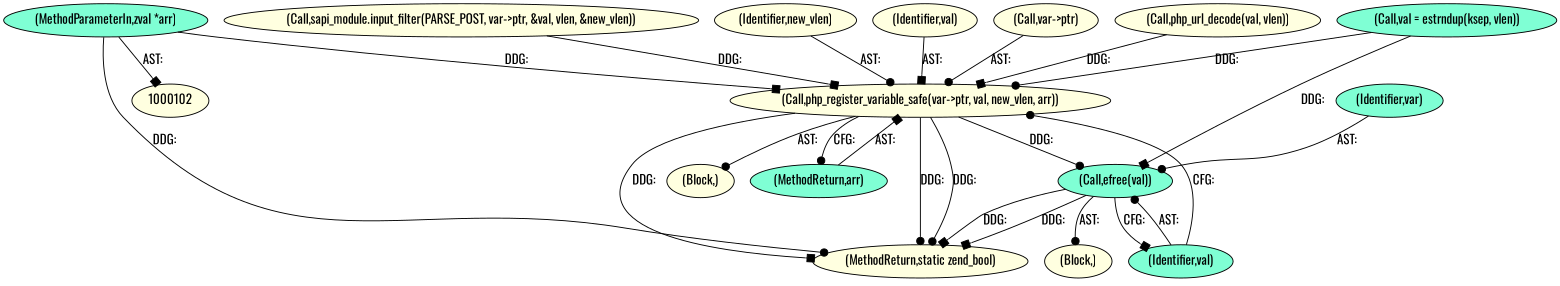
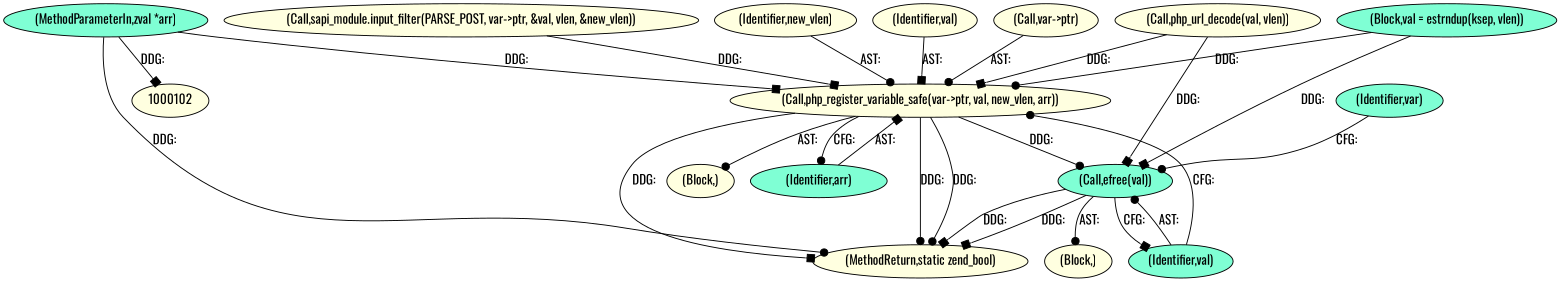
node "(Call,val = estrndup(ksep, vlen))": label "(Call,val = estrndup(ksep, vlen))" -> "(Block,val = estrndup(ksep, vlen))"
edge "(MethodParameterIn,zval *arr)" -> "1000102": label "AST: " -> "DDG: "
edge "(Call,php_url_decode(val, vlen))" -> "(Call,efree(val))": added, label "DDG:"
edge "(Identifier,var)" -> "(Call,efree(val))": label "AST: " -> "CFG: "
node "(MethodReturn,arr)": label "(MethodReturn,arr)" -> "(Identifier,arr)"
